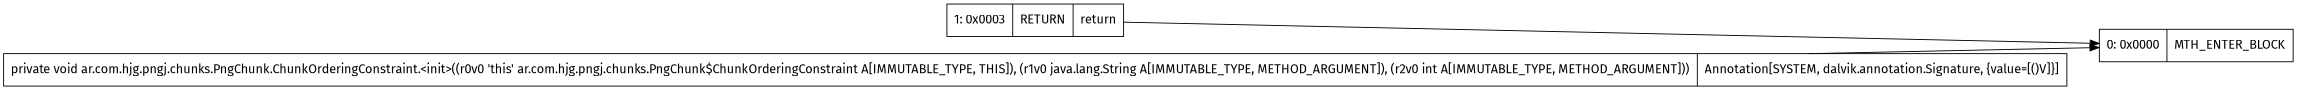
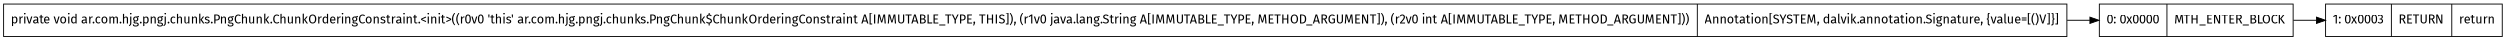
edge "1: 0x0003" -> "0: 0x0000": reversed
